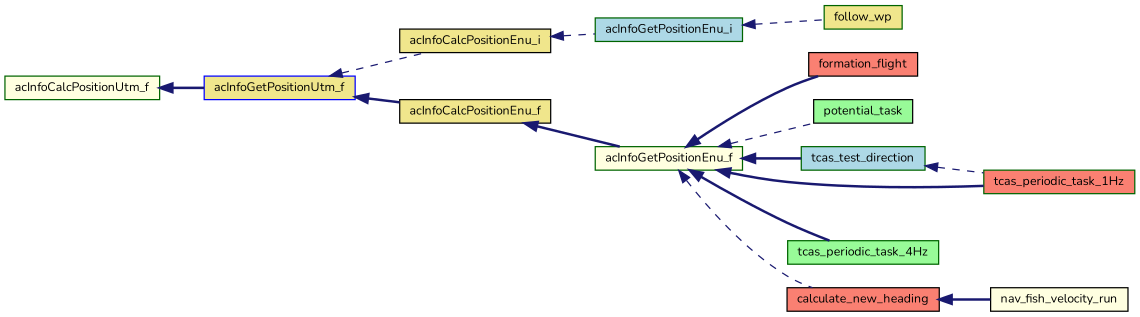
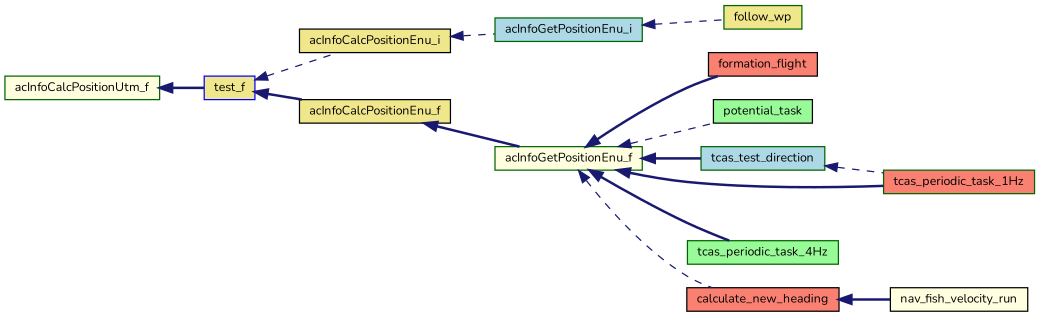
node "acInfoGetPositionUtm_f": label "acInfoGetPositionUtm_f" -> "test_f"
